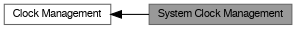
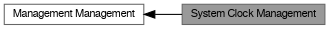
node "Clock Management": label "Clock Management" -> "Management Management"
